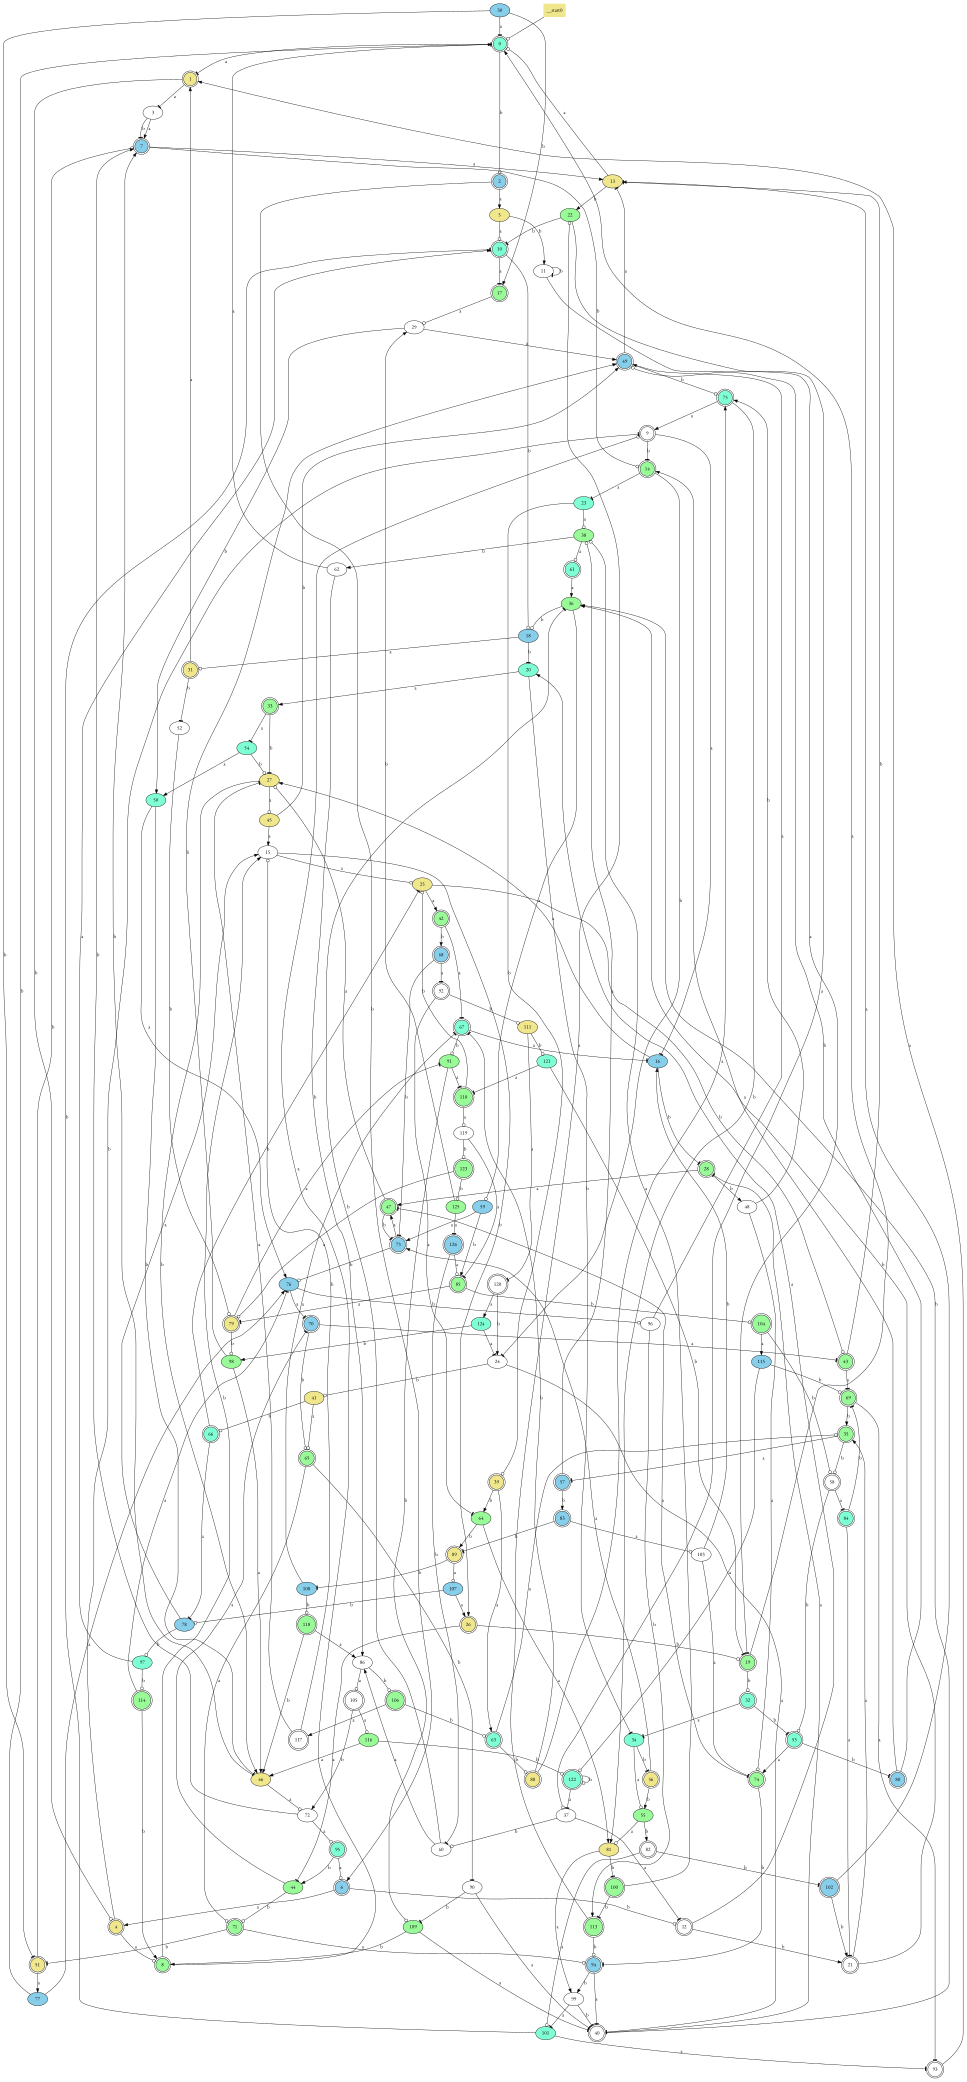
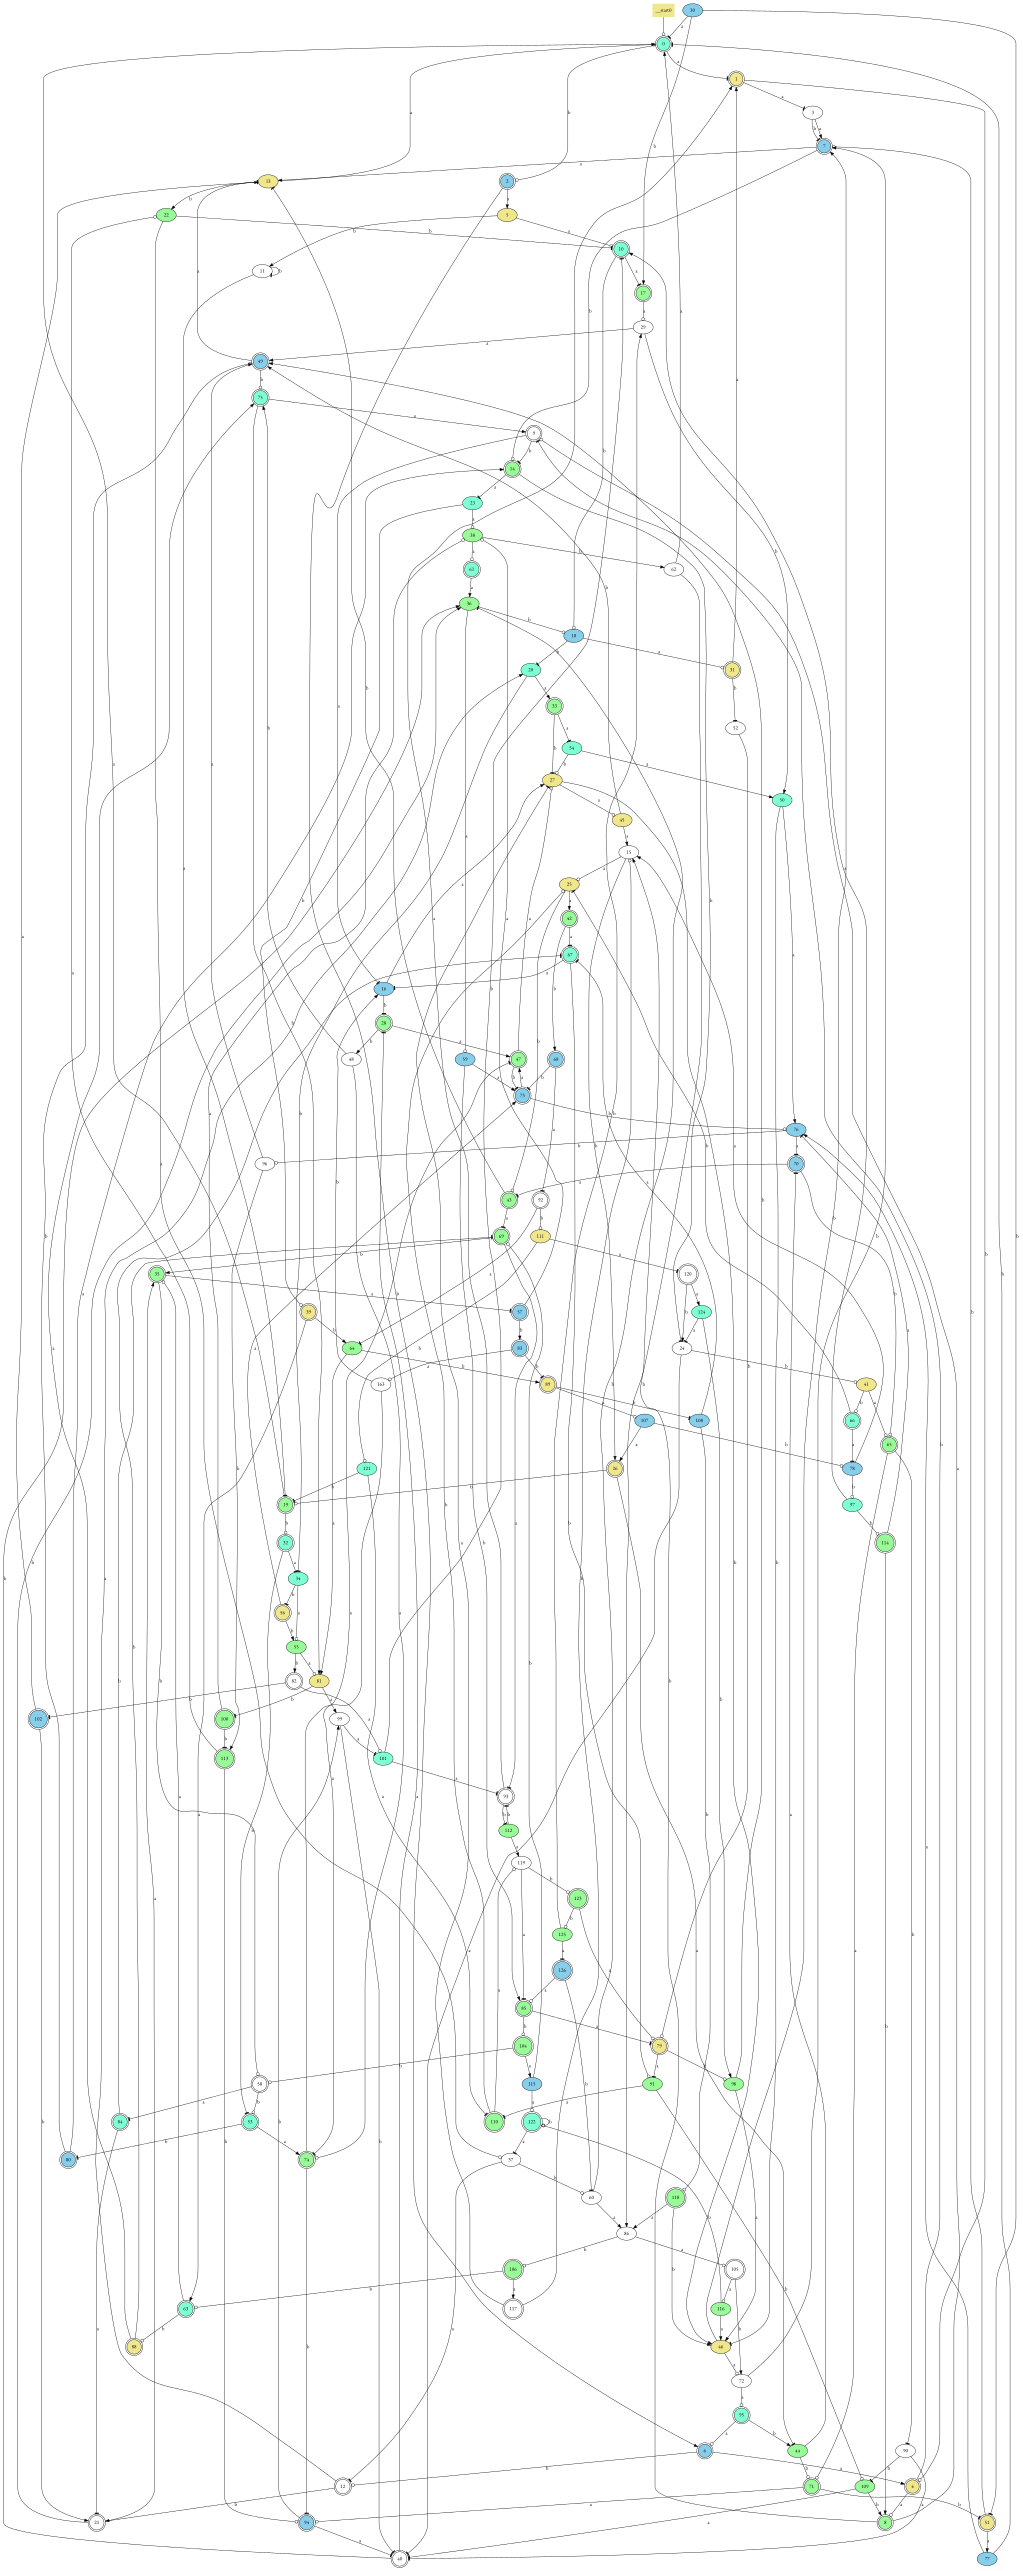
node "103": label "103" -> "163"
node "112": added
